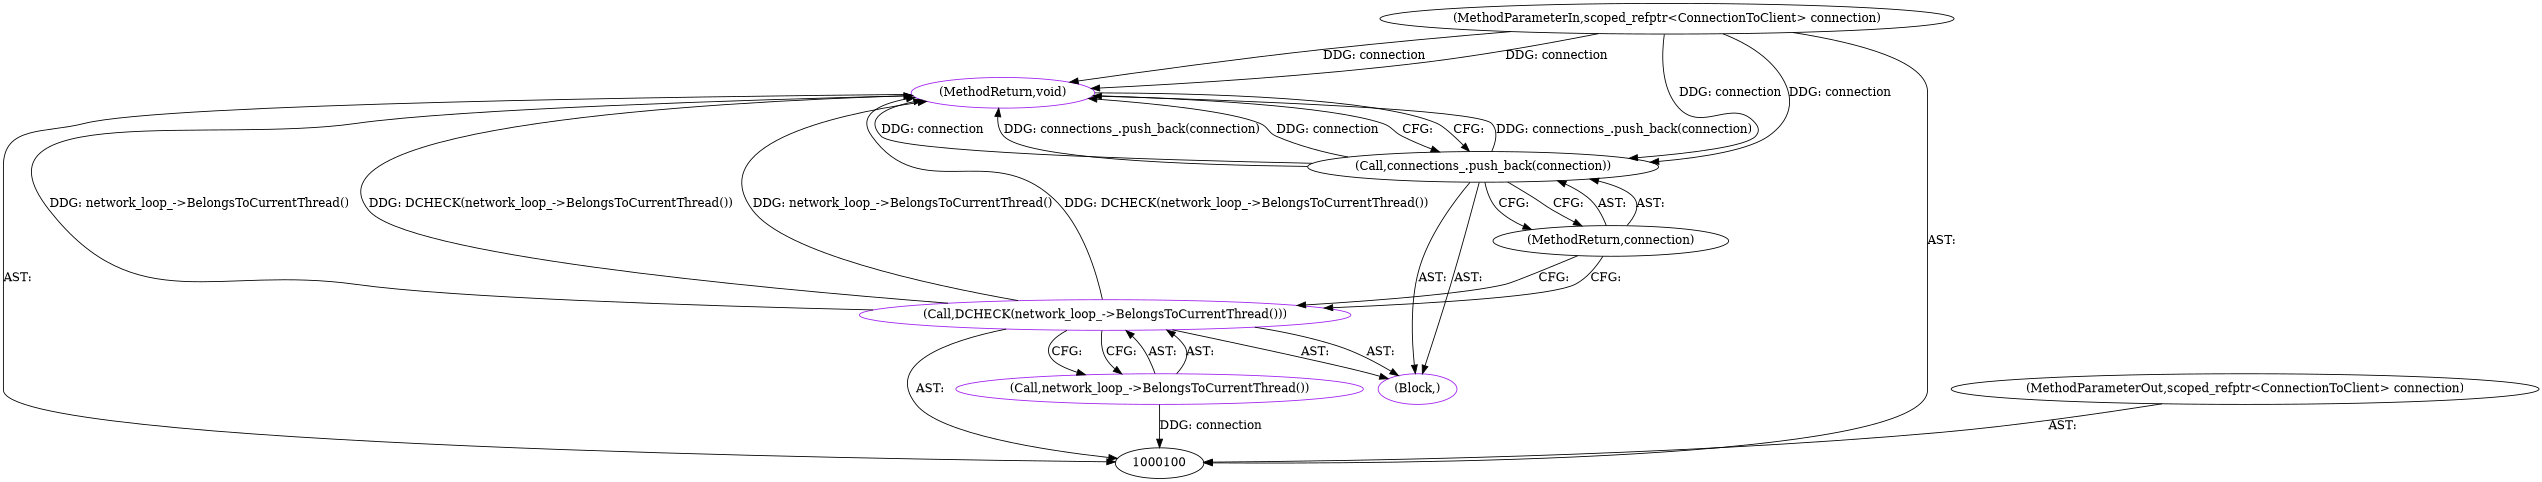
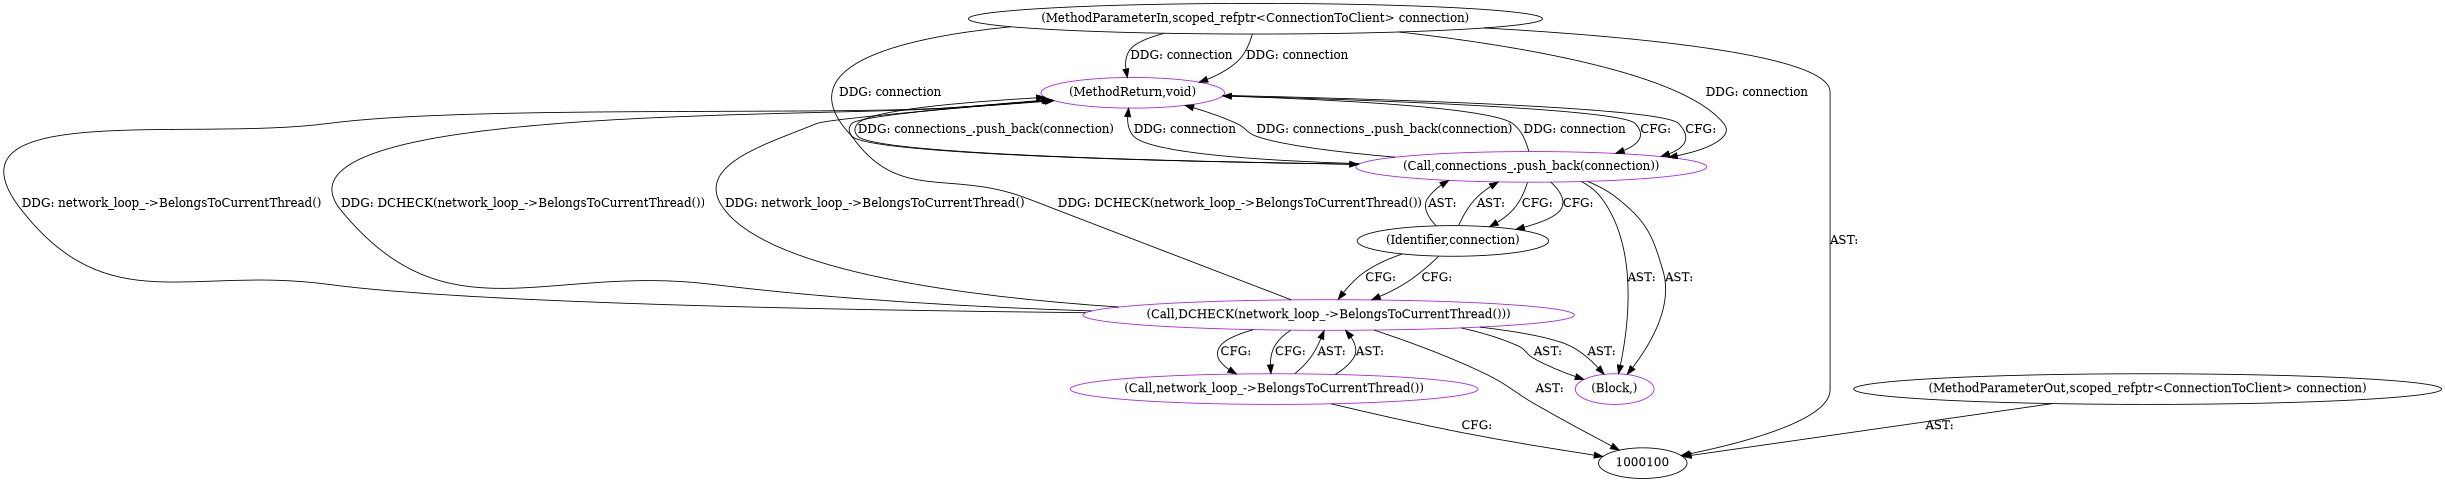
node "(Call,connections_.push_back(connection))": color black -> purple
node "(MethodReturn,connection)": label "(MethodReturn,connection)" -> "(Identifier,connection)"
edge "(MethodReturn,void)" -> "1000100": removed, label "AST:"
edge "(Call,network_loop_->BelongsToCurrentThread())" -> "1000100": label "DDG: connection" -> "CFG: "
